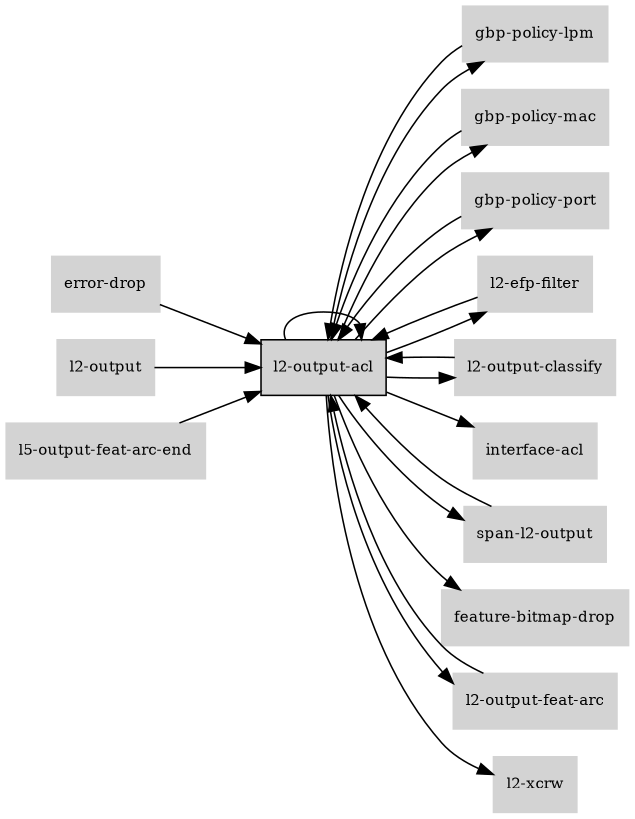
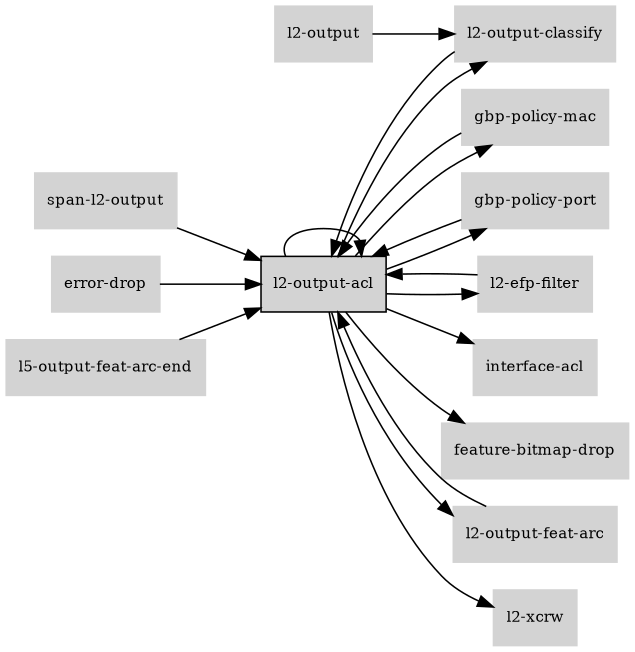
node "gbp-policy-lpm": removed
edge "l2-output" -> "l2-output-acl": now "l2-output" -> "l2-output-classify"
edge "l2-output-acl" -> "span-l2-output": removed
